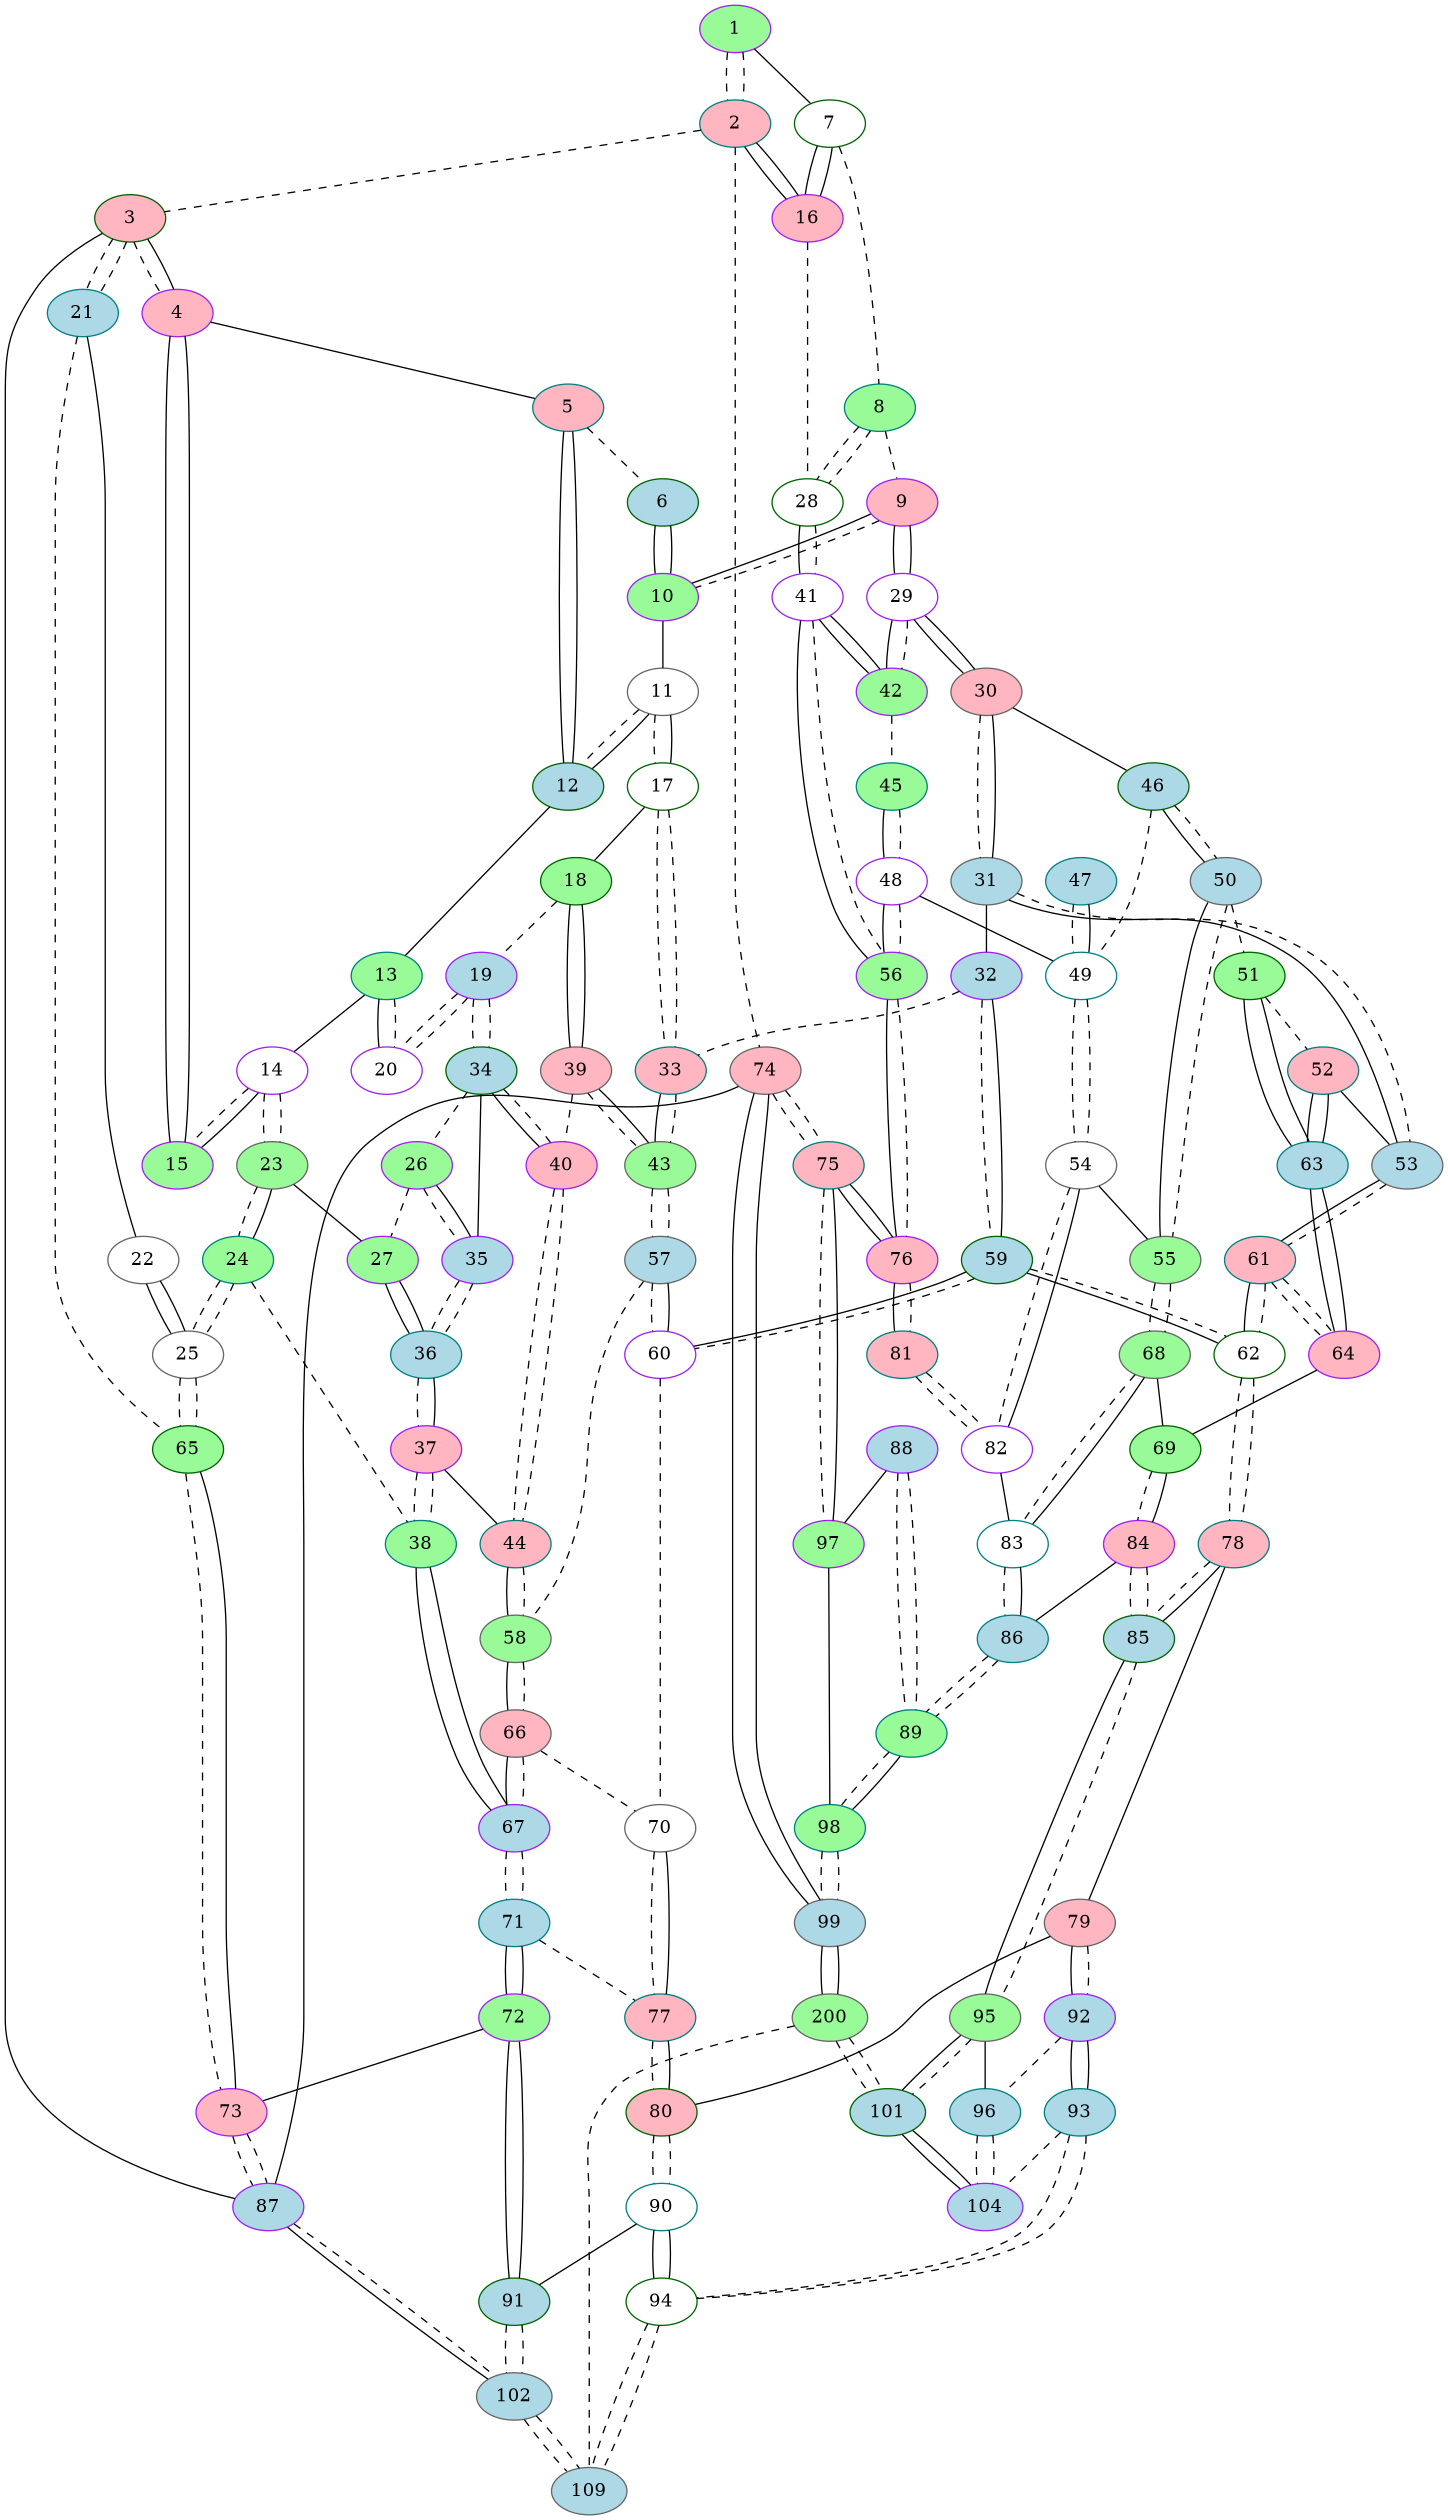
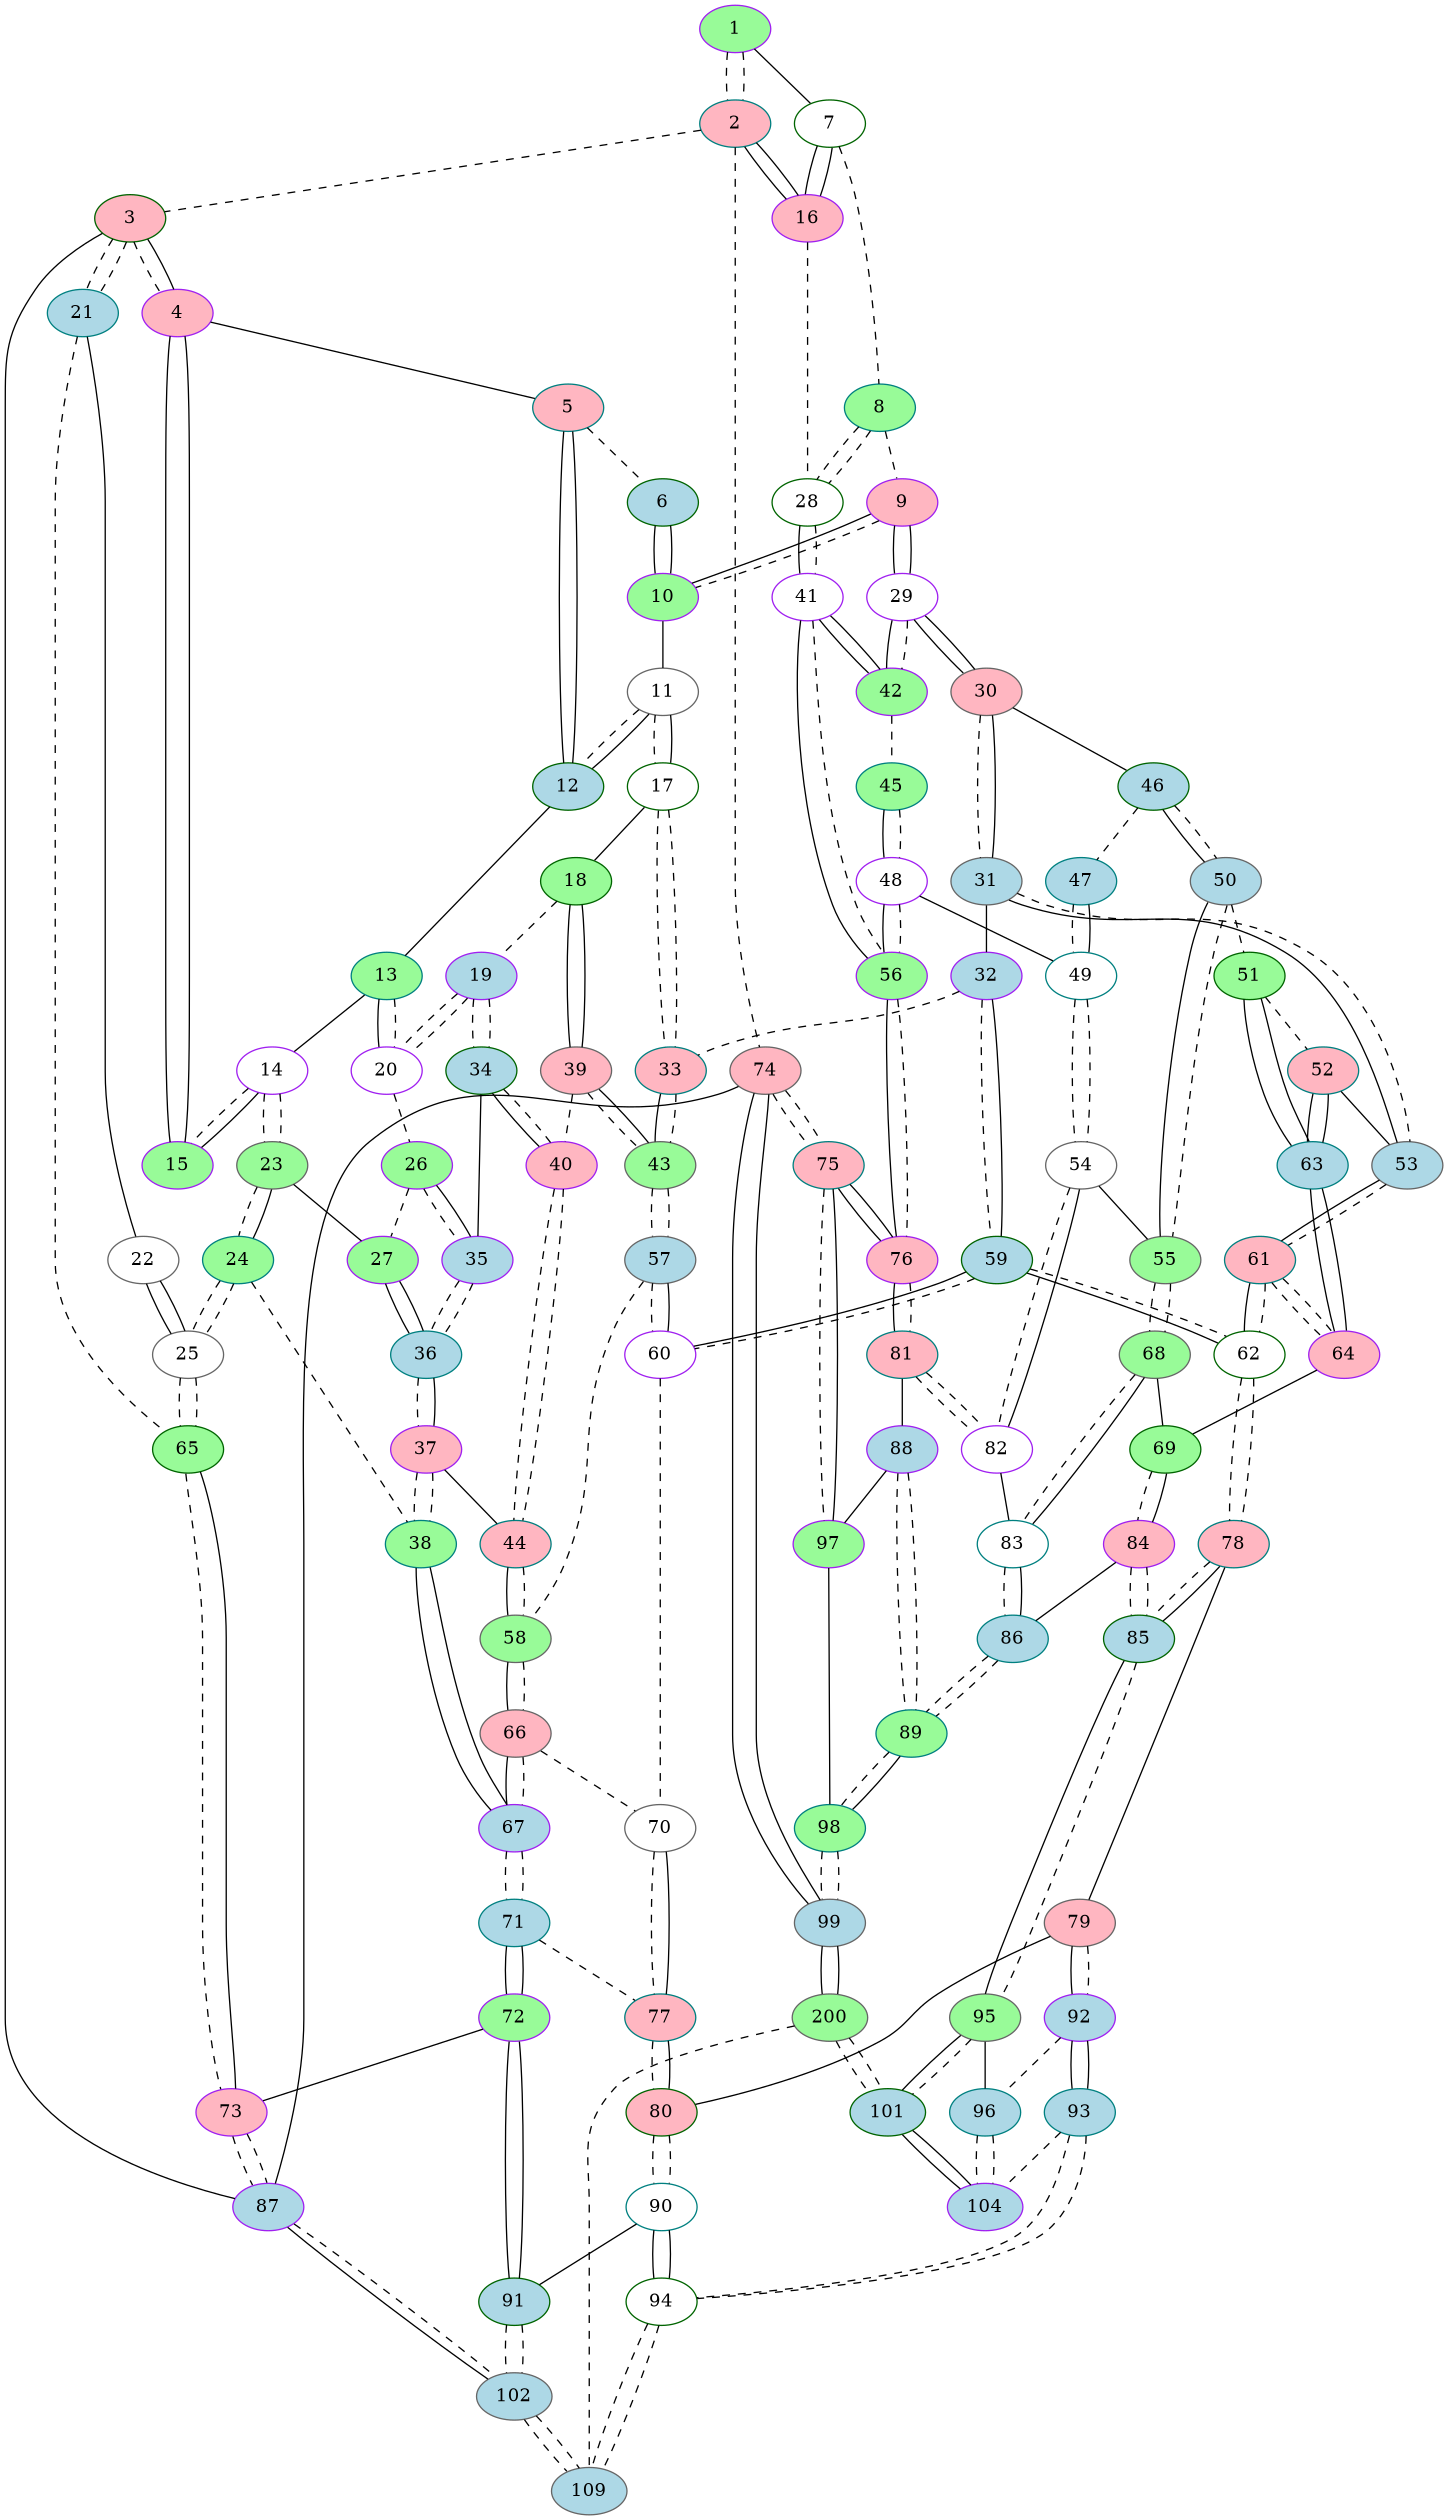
edge "46" -- "49": now "46" -- "47"
edge "34" -- "26": now "20" -- "26"
edge "81" -- "88": added
